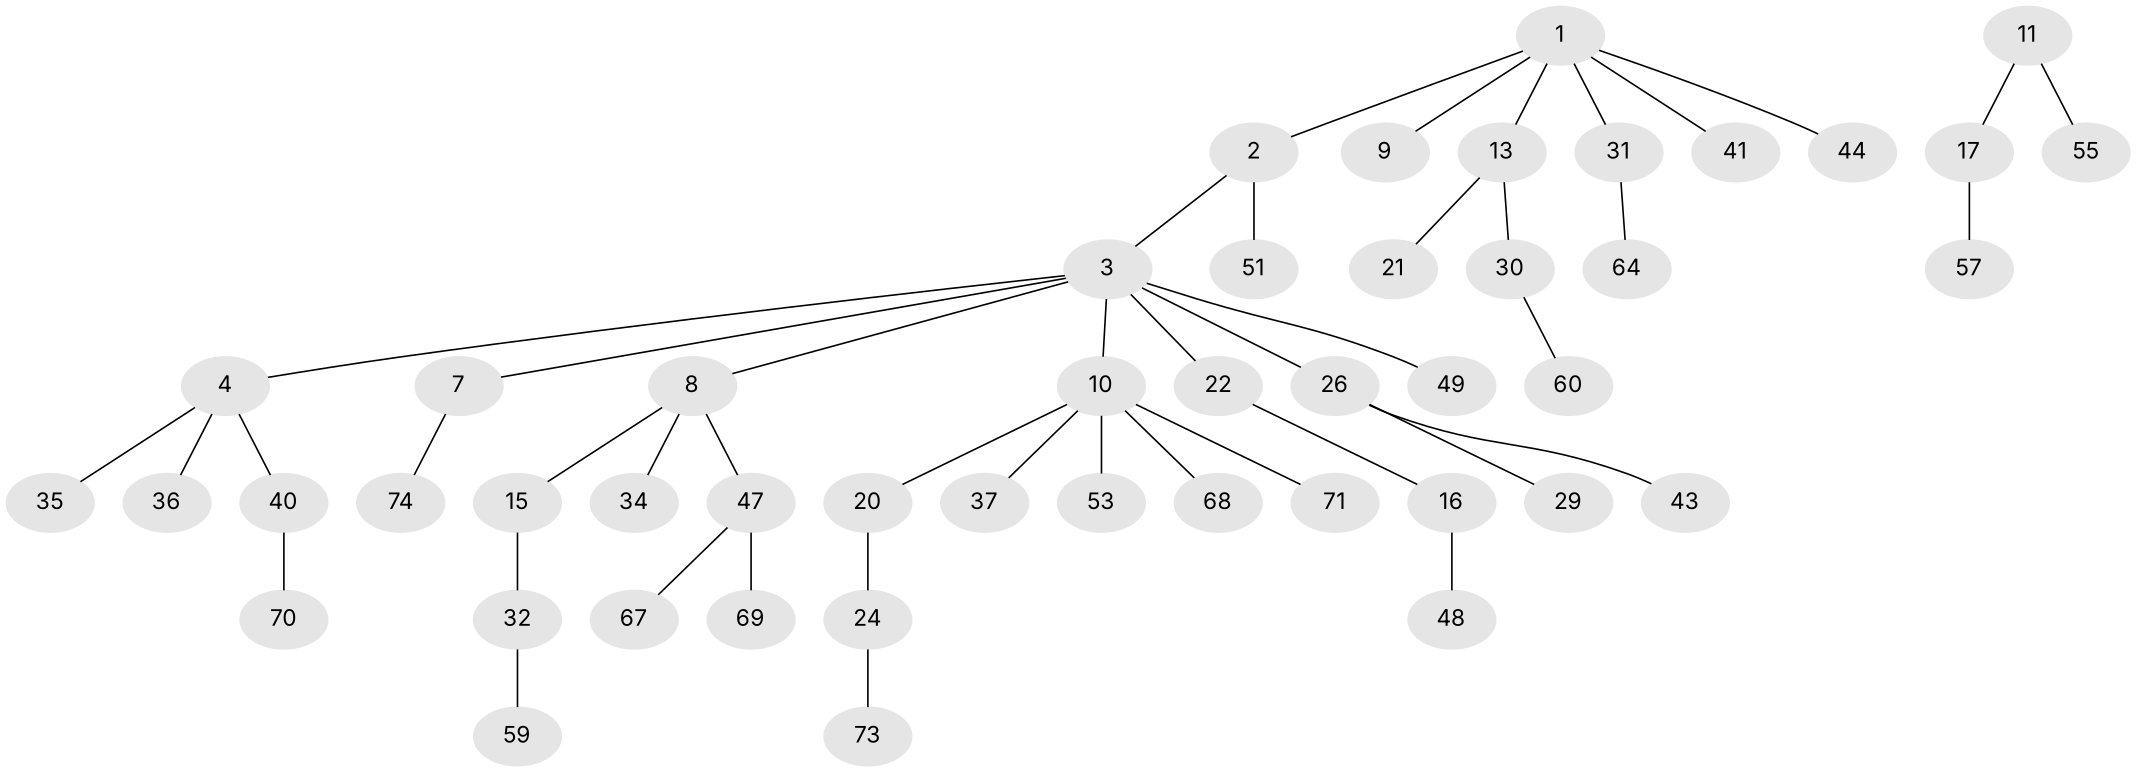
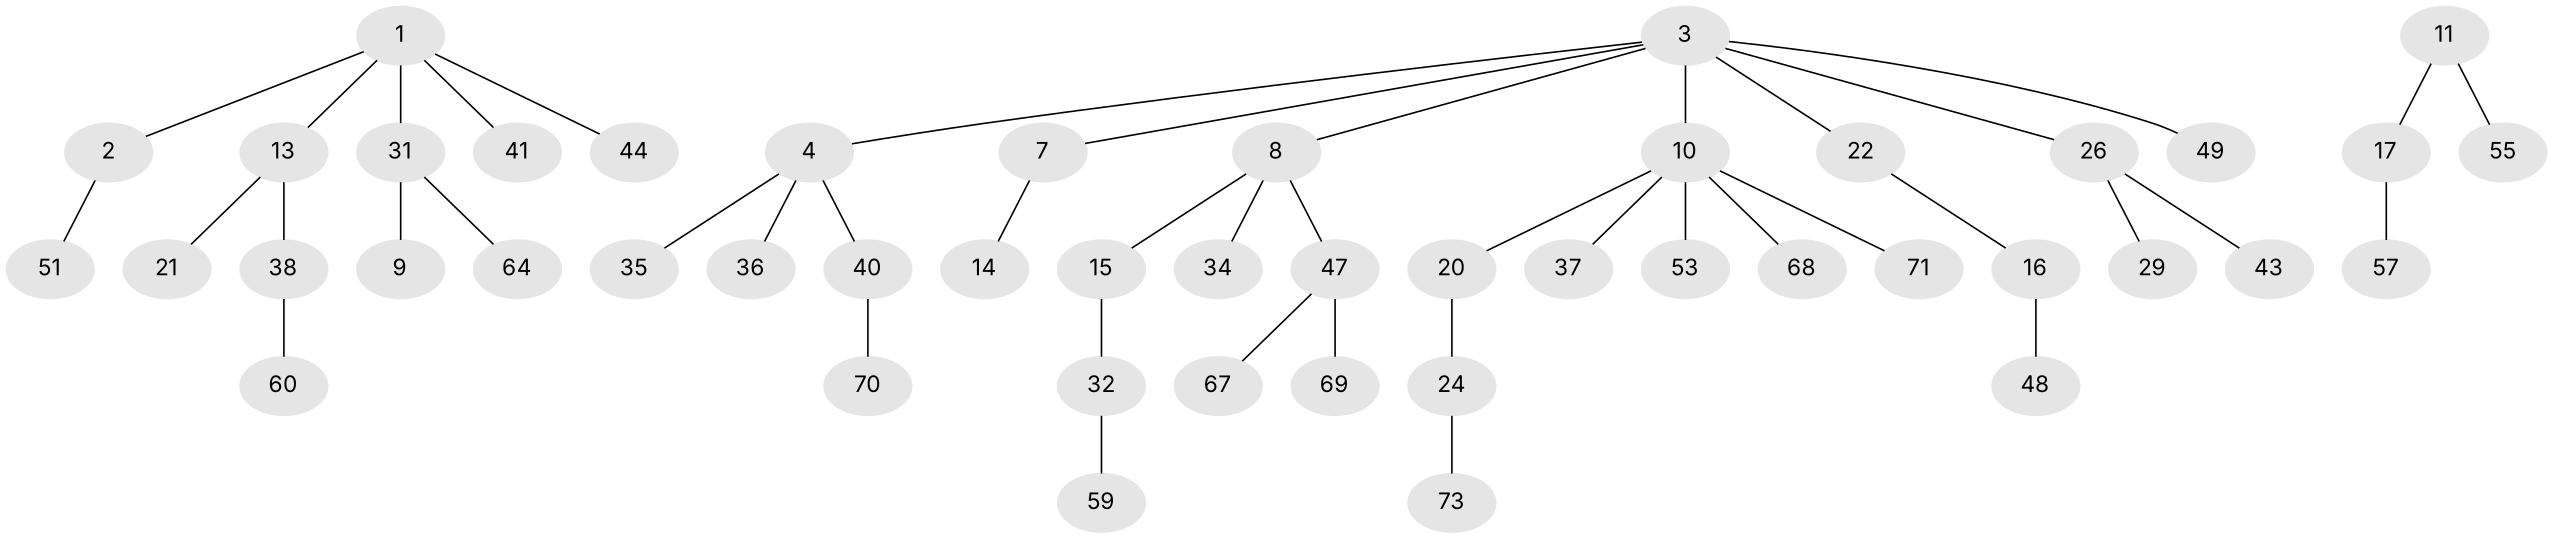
edge "1" -- "9": now "31" -- "9"
edge "2" -- "3": removed
node "30": label "30" -> "38"
node "74": label "74" -> "14"
